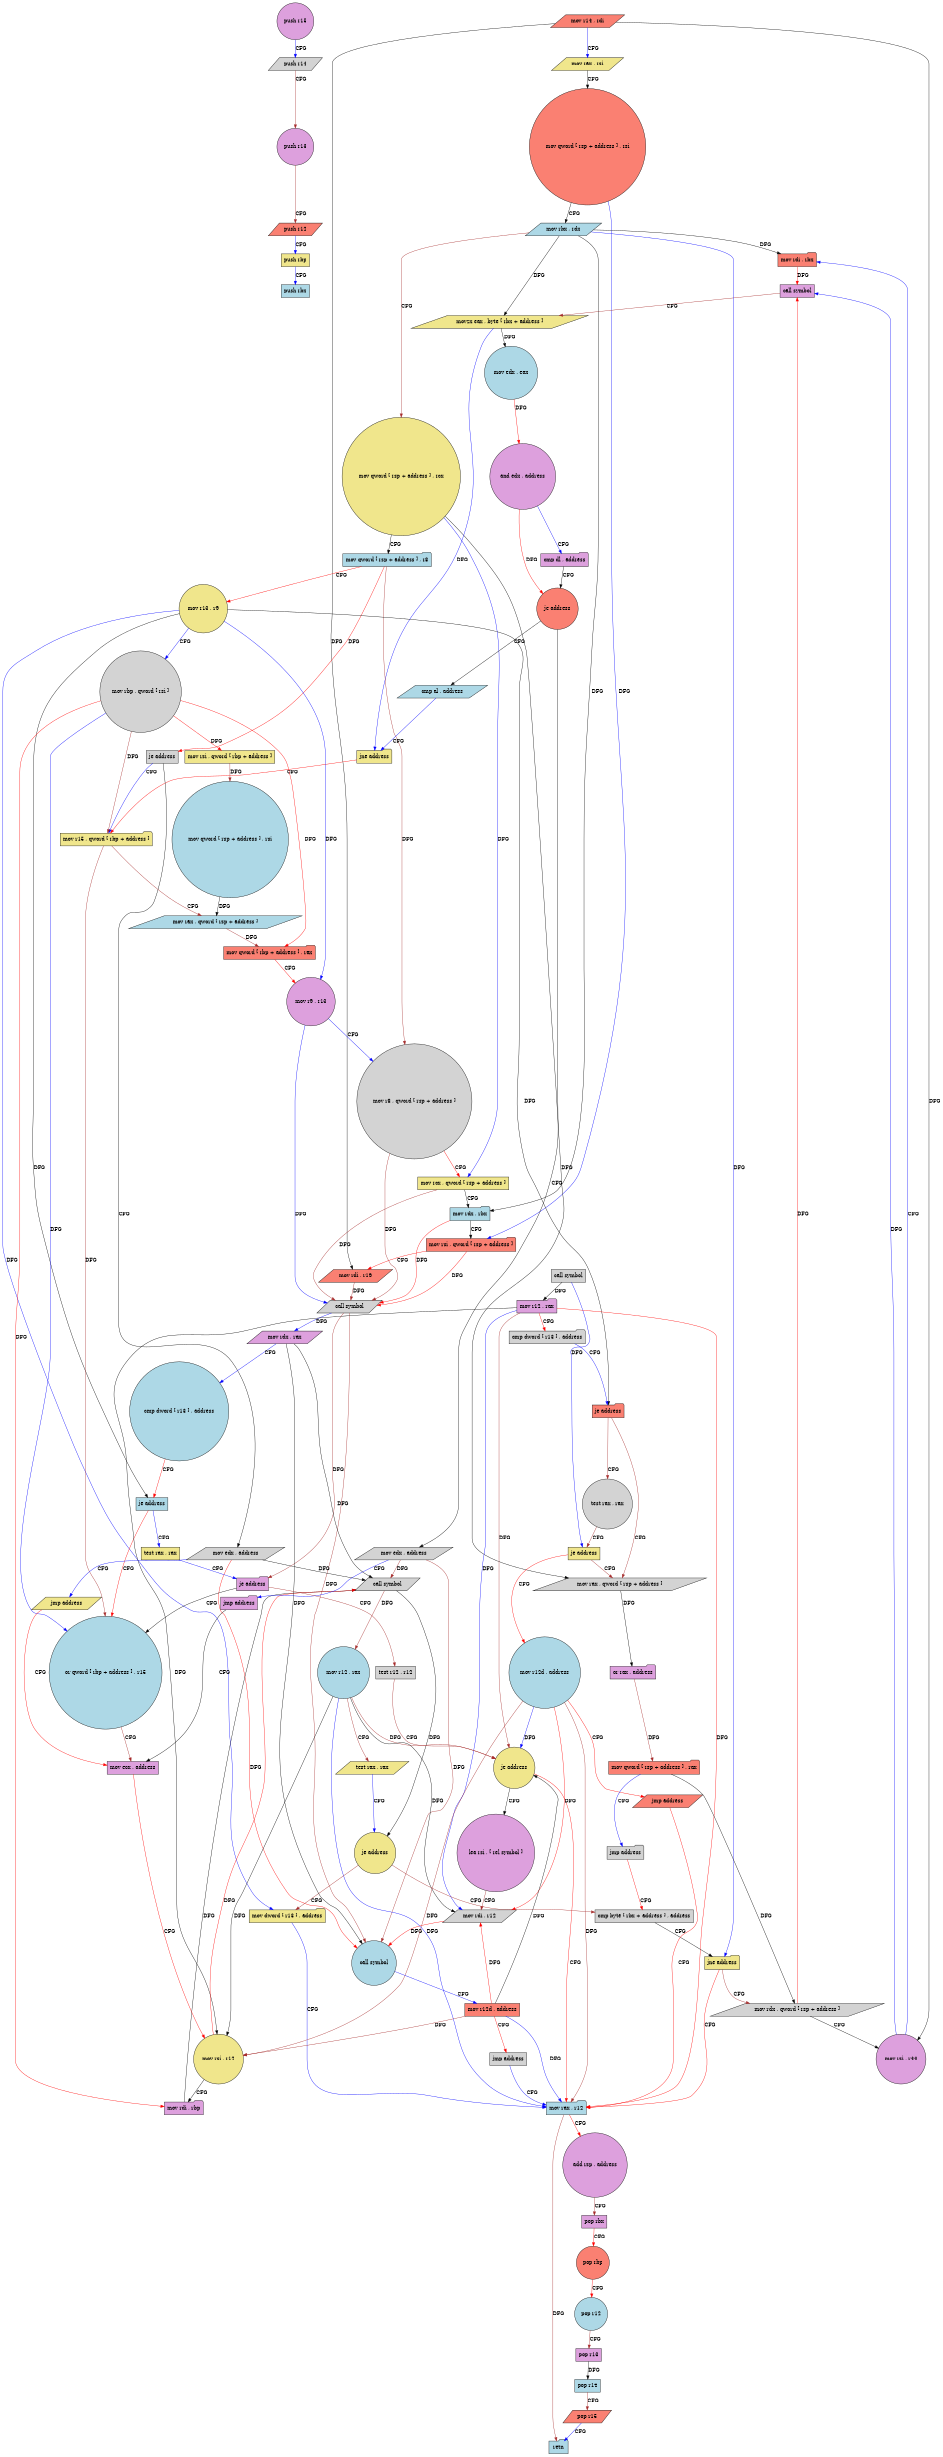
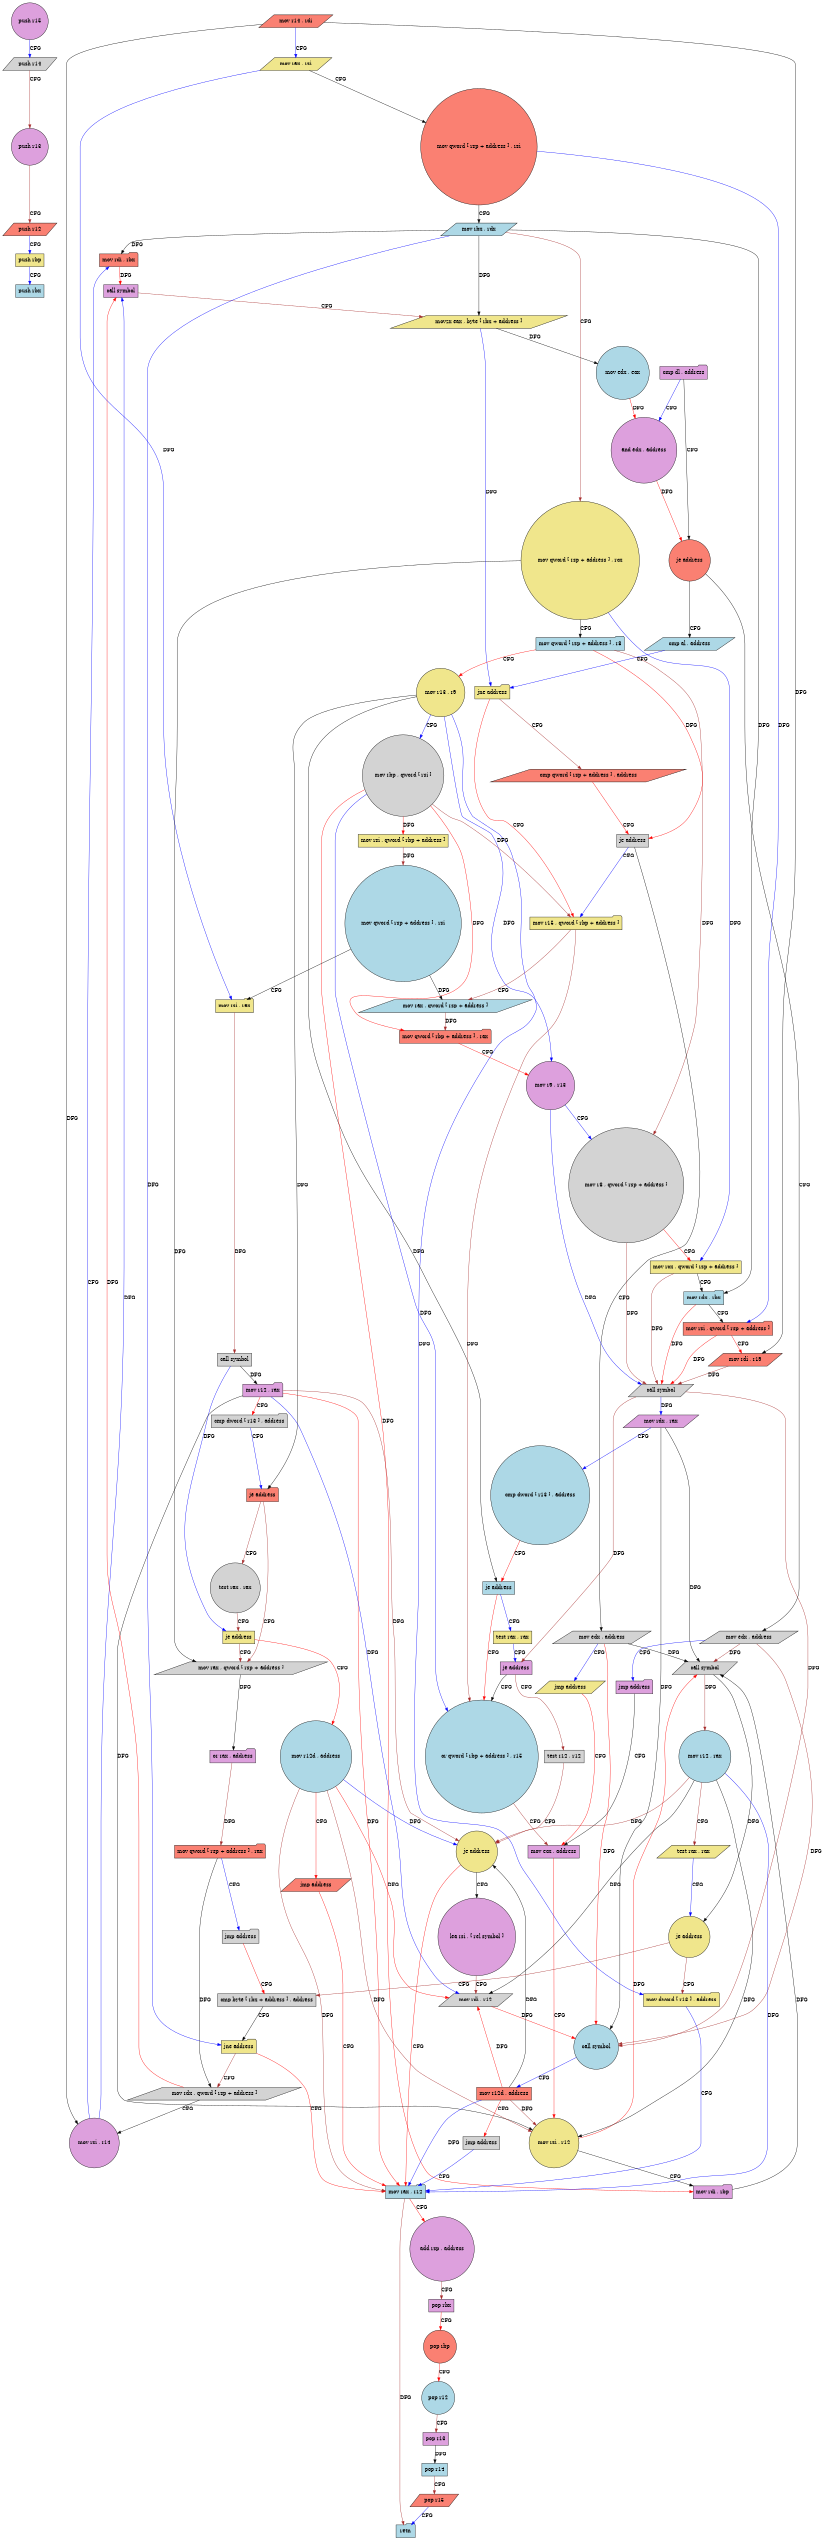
edge "and edx , address" -> "cmp dl , address": reversed
node "cmp qword [ rsp + address ] , address": added
node "mov rsi , rax": added
node "mov rsi , r44": label "mov rsi , r44" -> "mov rsi , r14"
